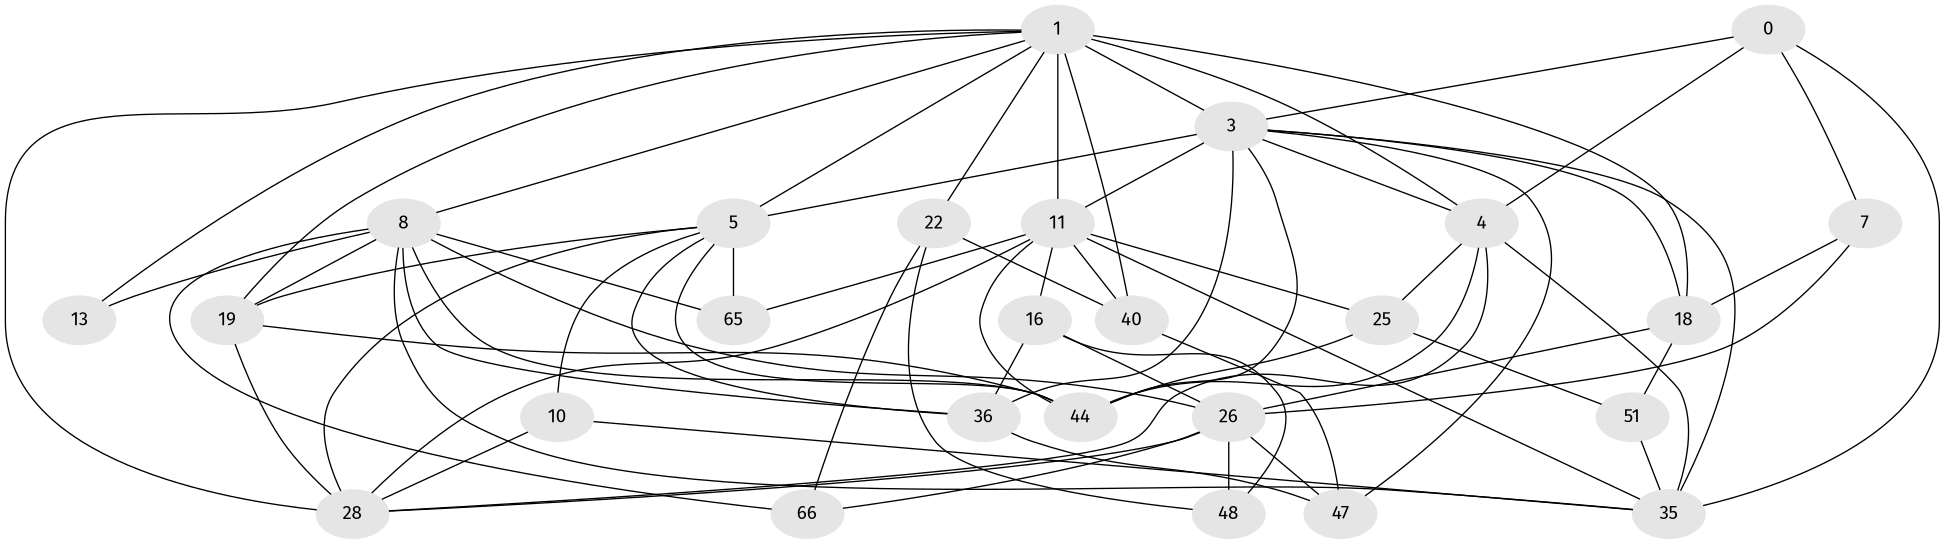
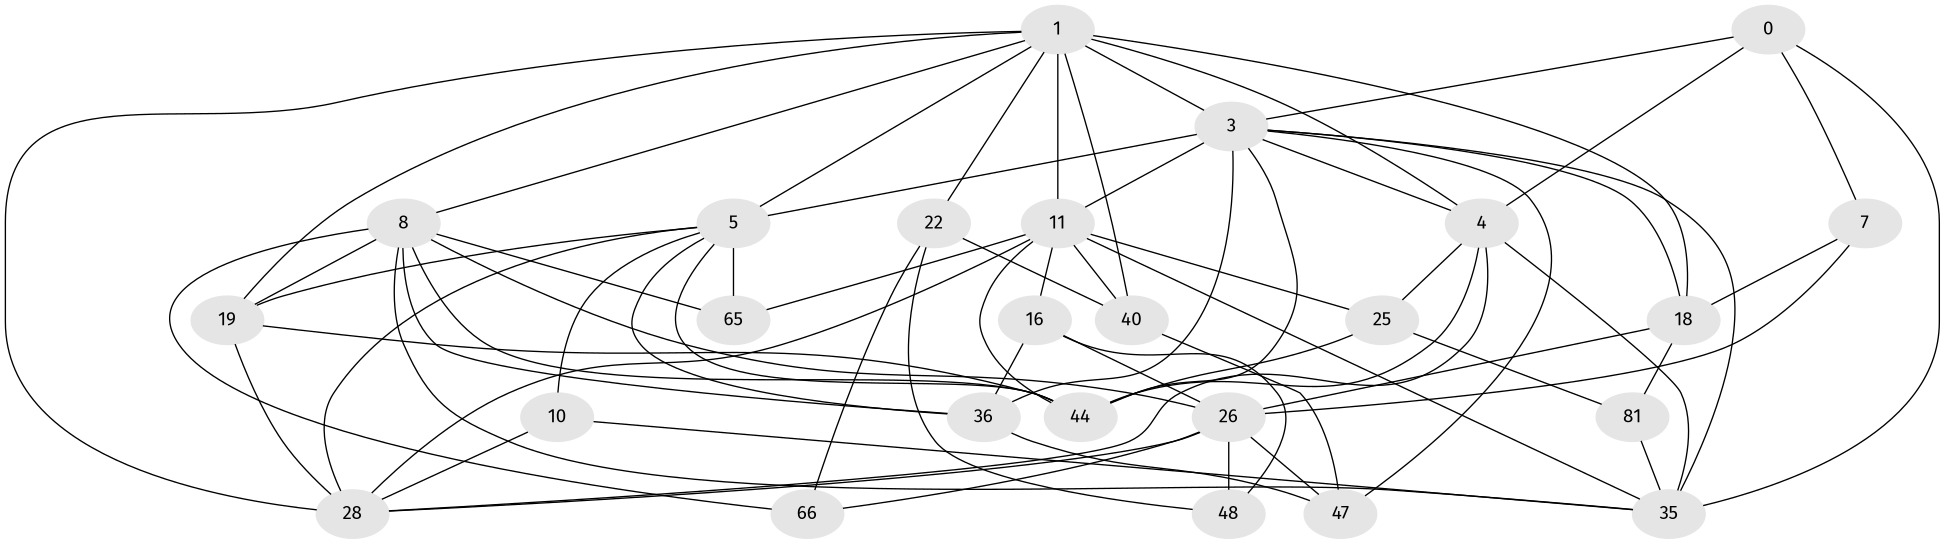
node "13": removed
node "51": label "51" -> "81"
